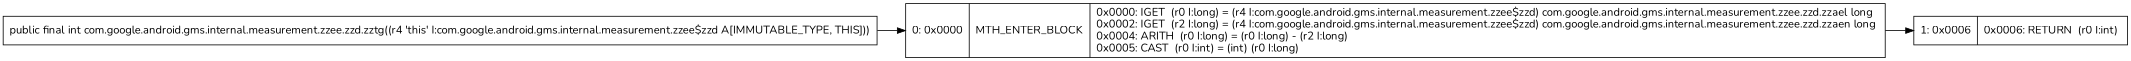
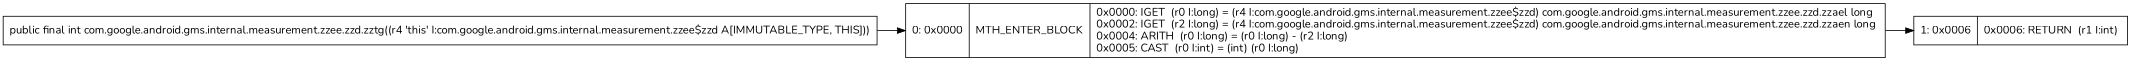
node "1: 0x0006": text "0x0006: RETURN  (r0 I:int)" -> "0x0006: RETURN  (r1 I:int)"
